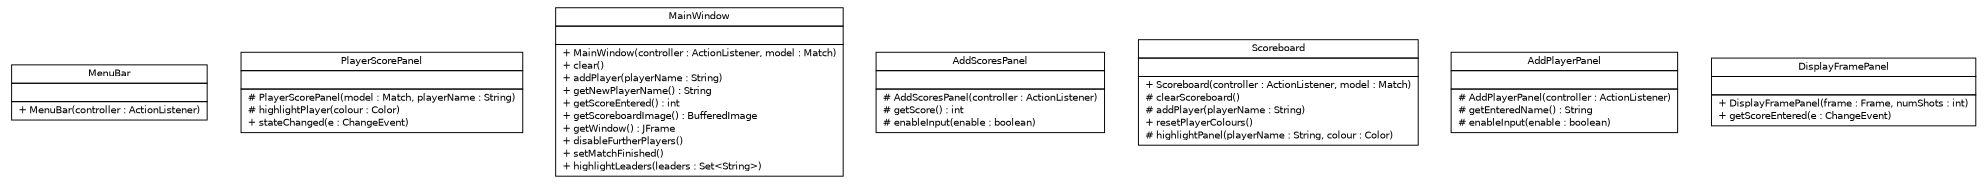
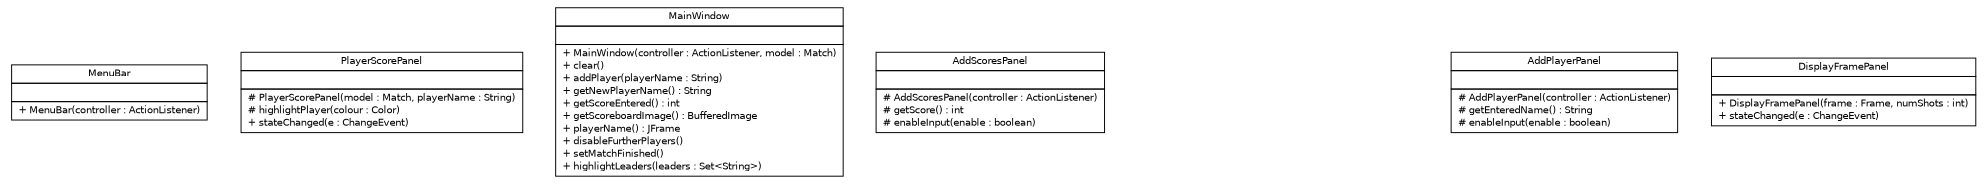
node "Scoreboard": removed
node "DisplayFramePanel": text "+ getScoreEntered(e : ChangeEvent)" -> "+ stateChanged(e : ChangeEvent)"
node "MainWindow": text "+ getWindow() : JFrame" -> "+ playerName() : JFrame"
